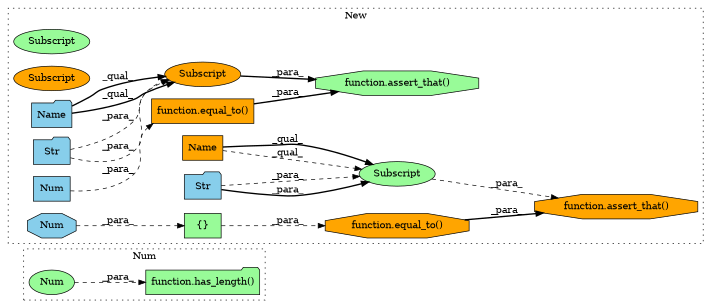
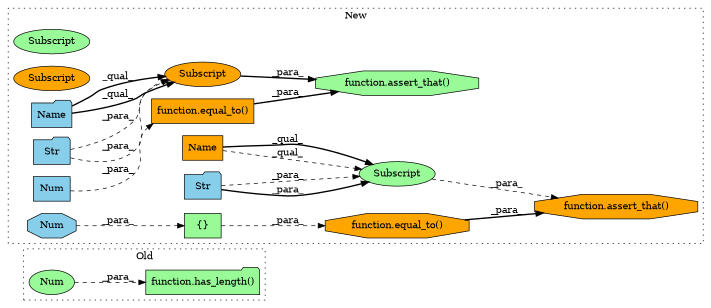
cluster "Num": label "Num" -> "Old"
